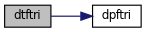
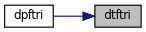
edge "dtftri" -> "dpftri": reversed
